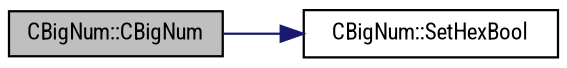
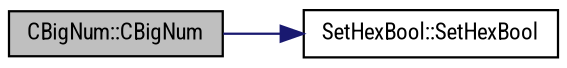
node "CBigNum::SetHexBool": label "CBigNum::SetHexBool" -> "SetHexBool::SetHexBool"
